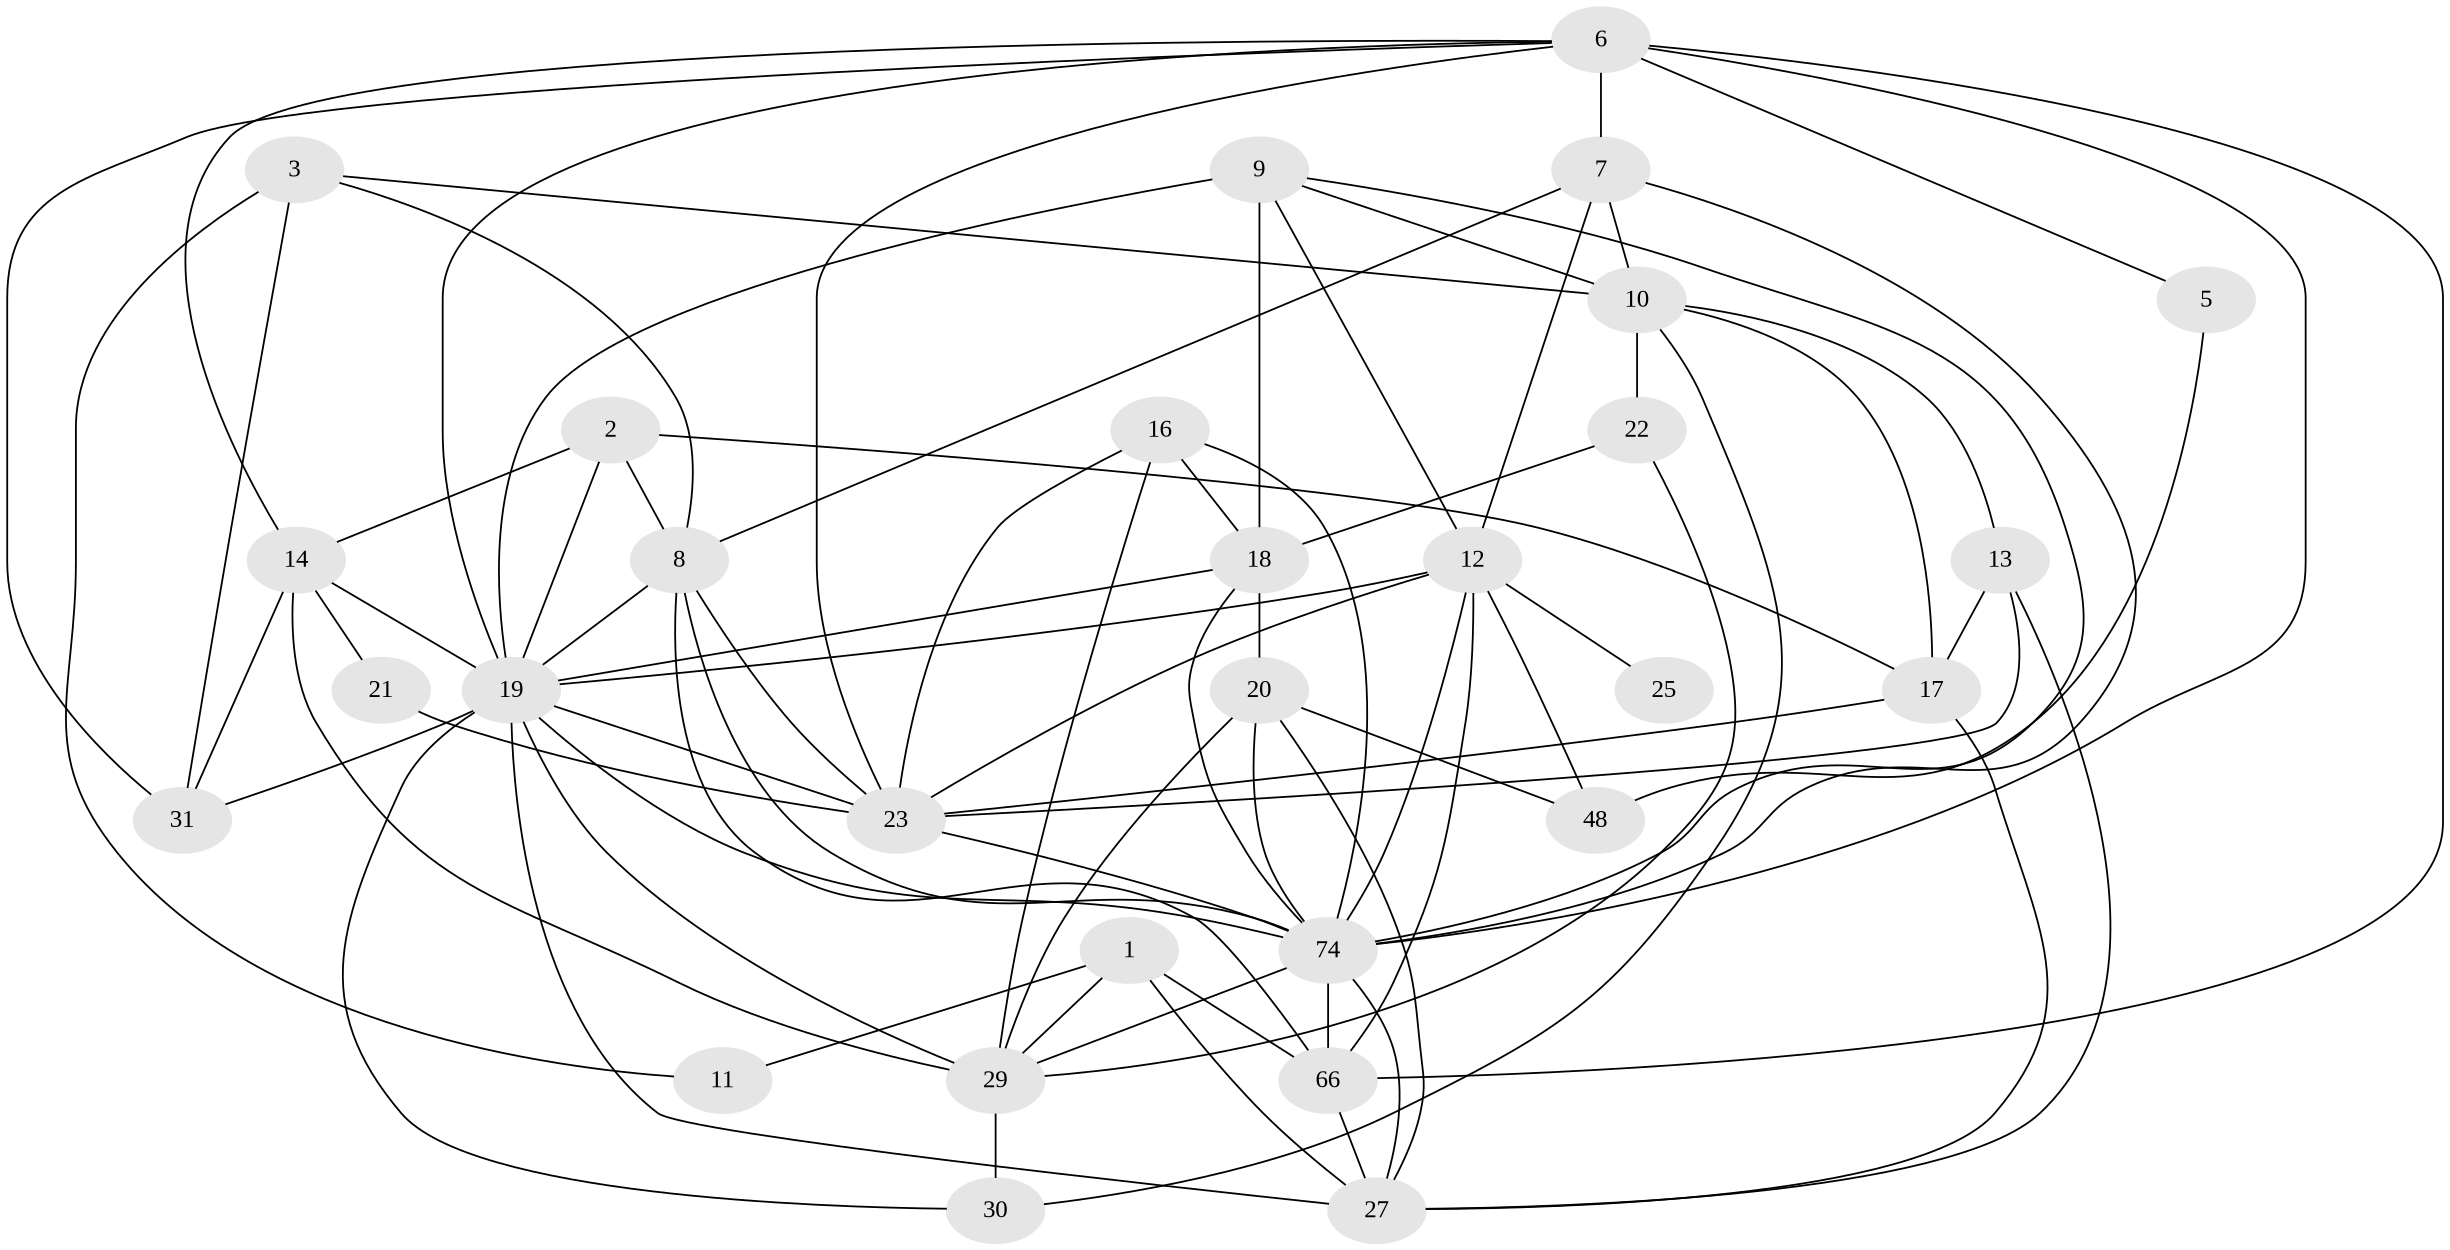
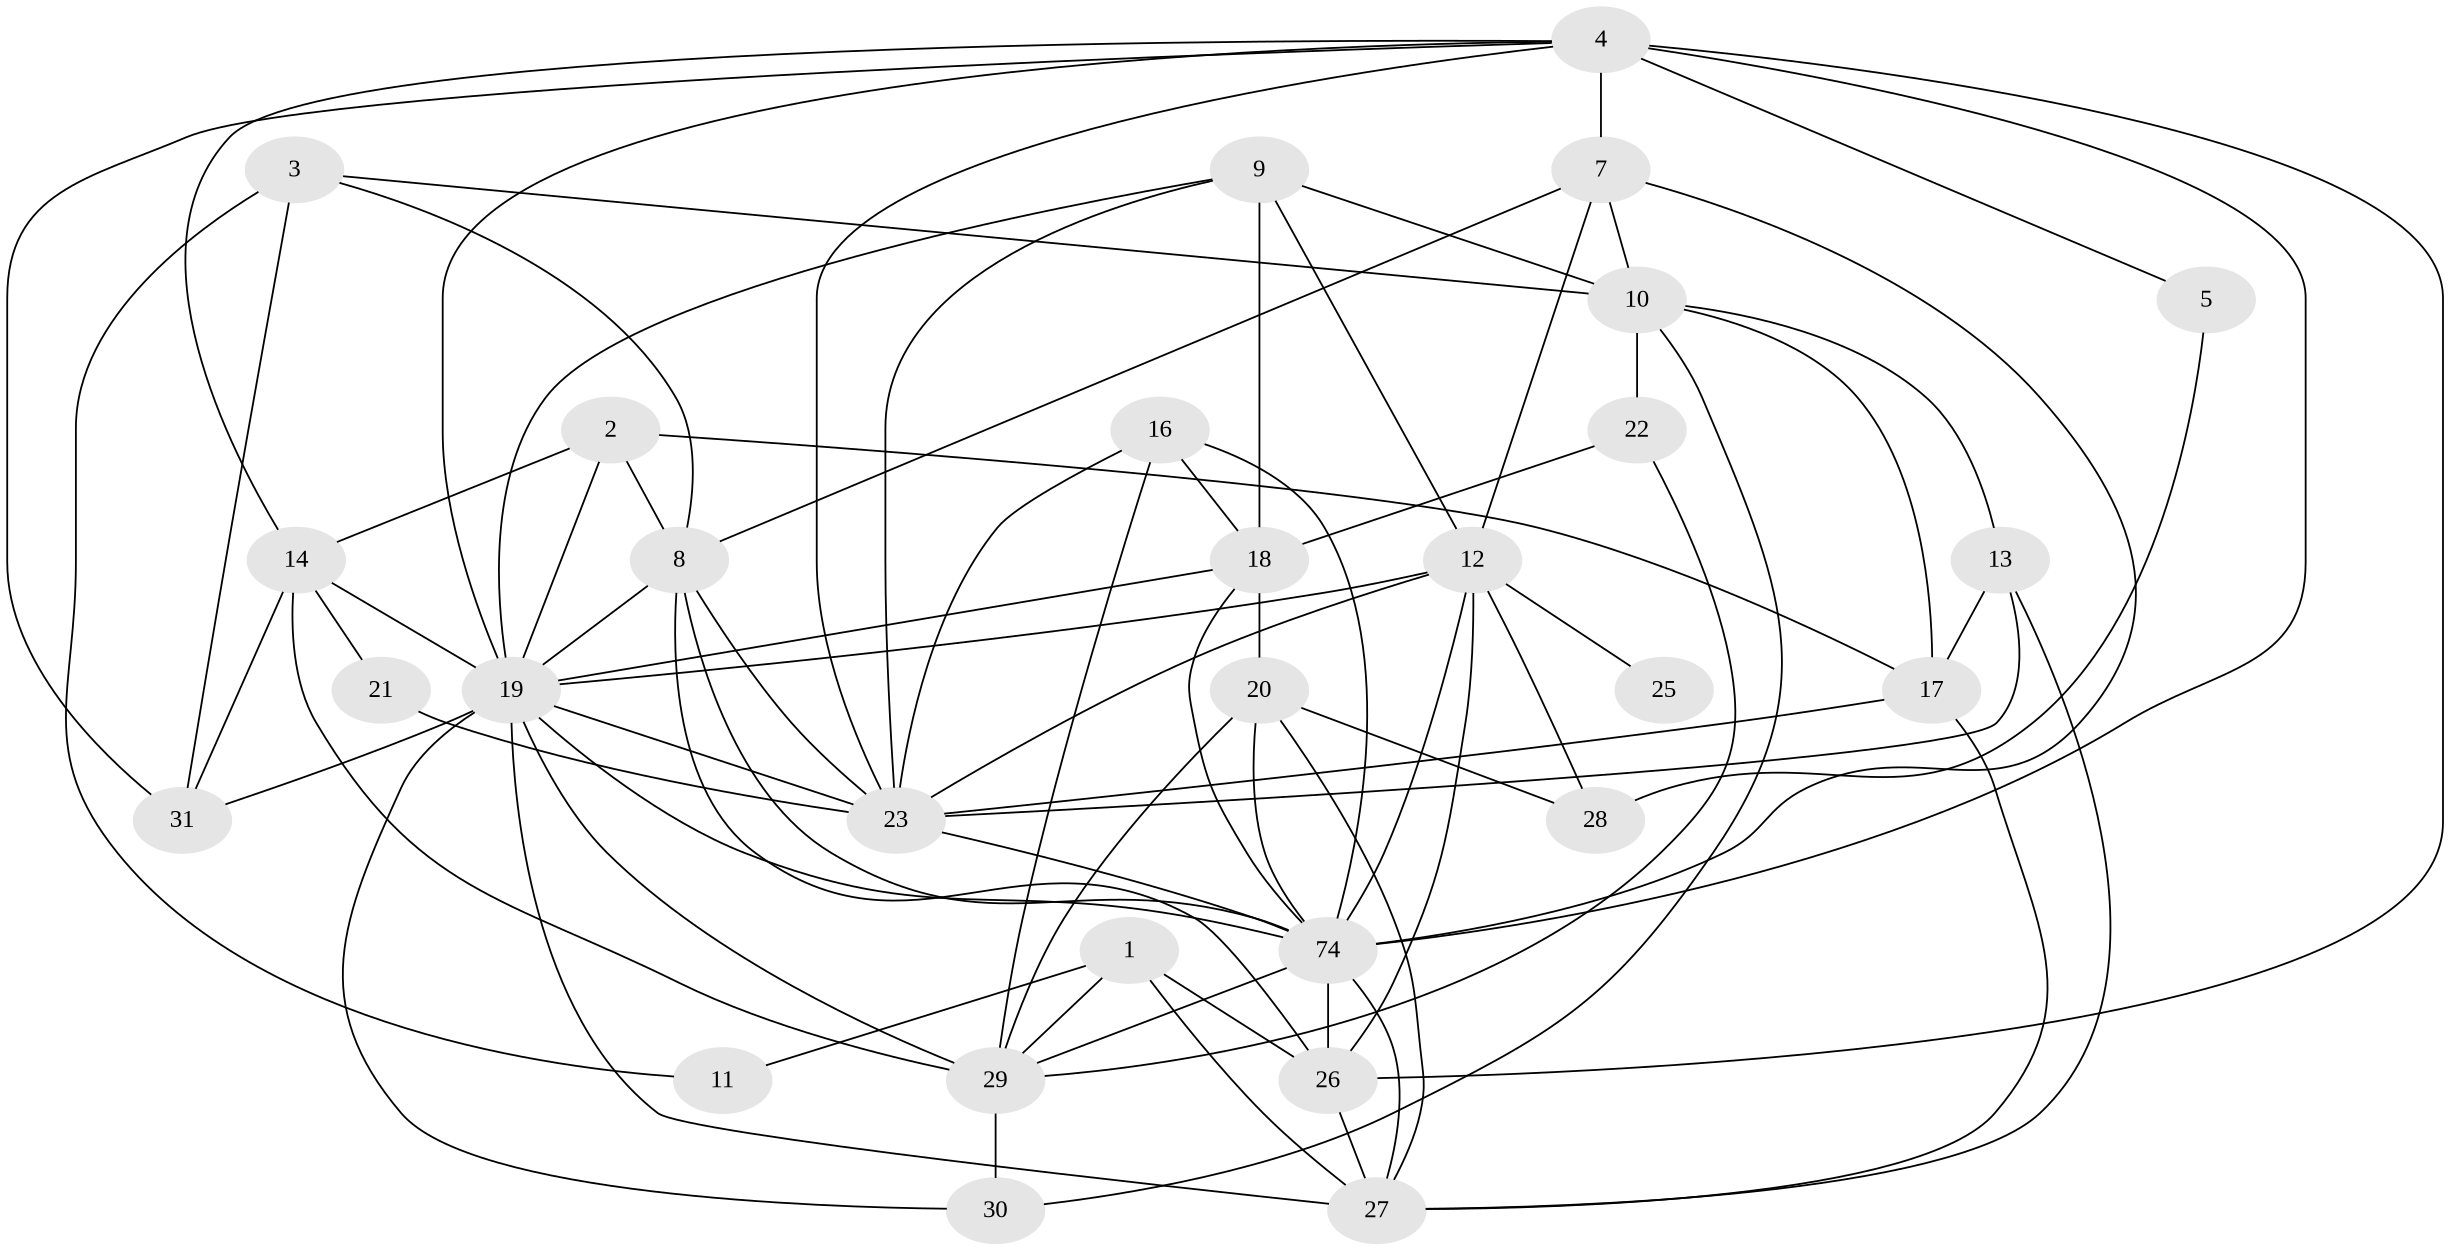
node "6": label "6" -> "4"
edge "9" -- "74": now "9" -- "23"
node "48": label "48" -> "28"
node "66": label "66" -> "26"
